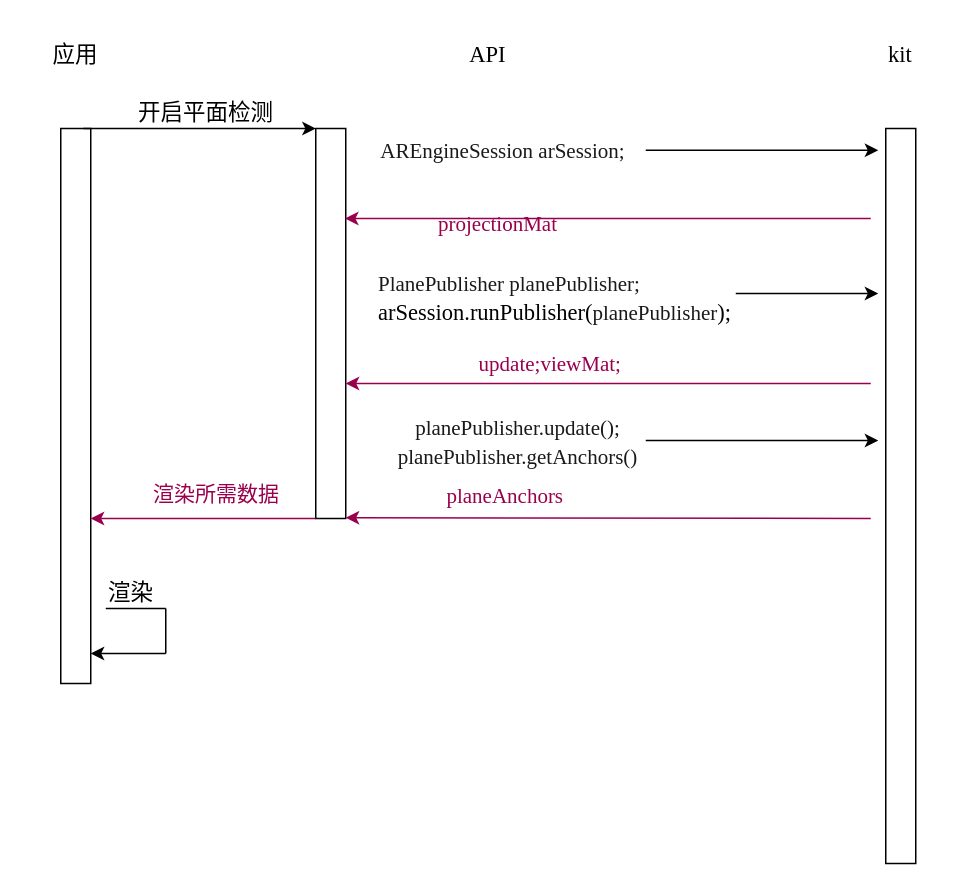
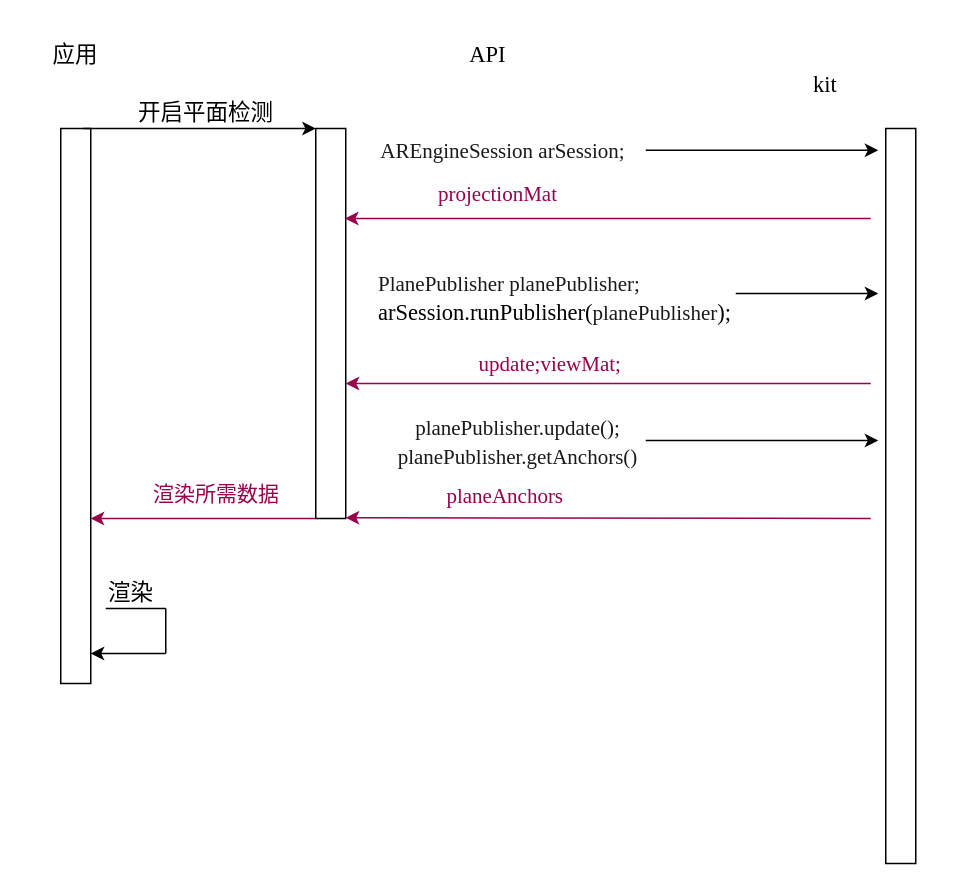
node "kit": moved (901, 53) -> (826, 83)
node "projectionMat": moved (503, 226) -> (503, 196)
